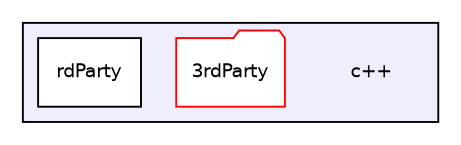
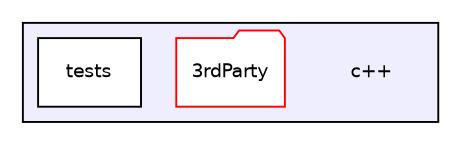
node "rdParty": label "rdParty" -> "tests"
